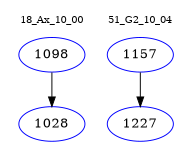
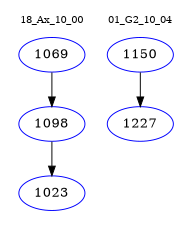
cluster "51_G2_10_04": label "51_G2_10_04" -> "01_G2_10_04"
node "1069": added
node "1157": label "1157" -> "1150"
node "1028": label "1028" -> "1023"
